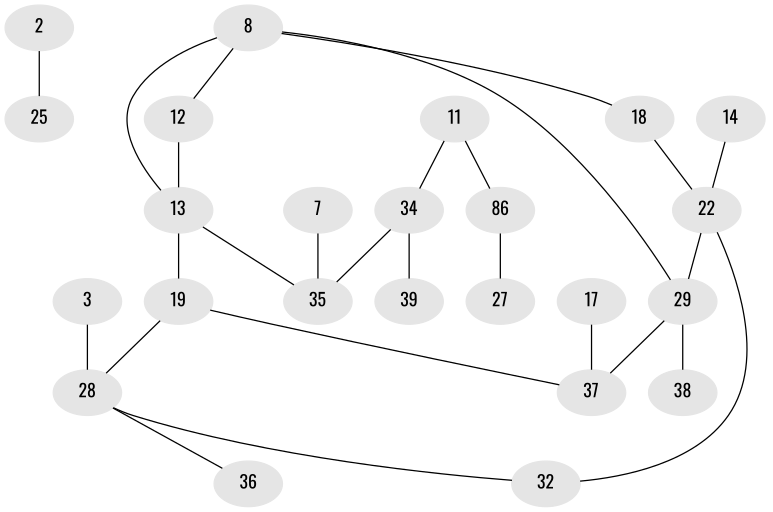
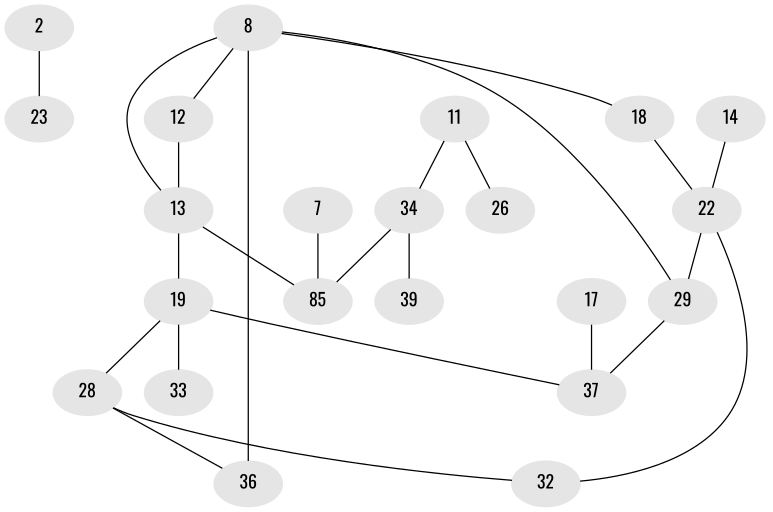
node "25": label "25" -> "23"
node "86": label "86" -> "26"
edge "8" -- "36": added
node "3": removed
node "35": label "35" -> "85"
node "27": removed
node "33": added
node "38": removed
